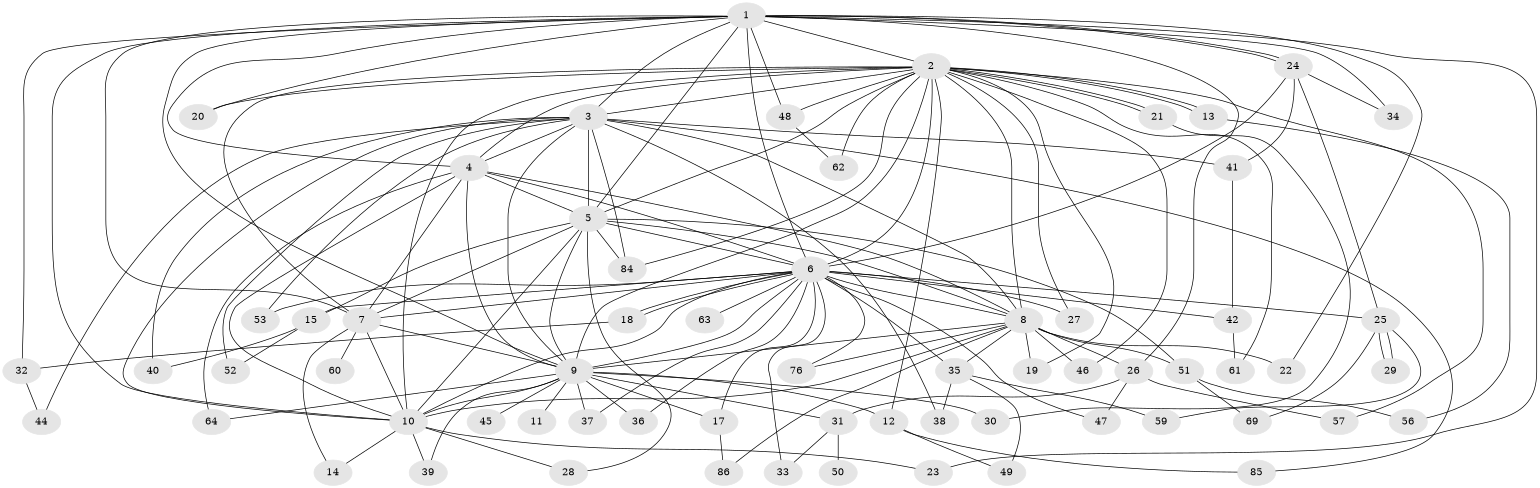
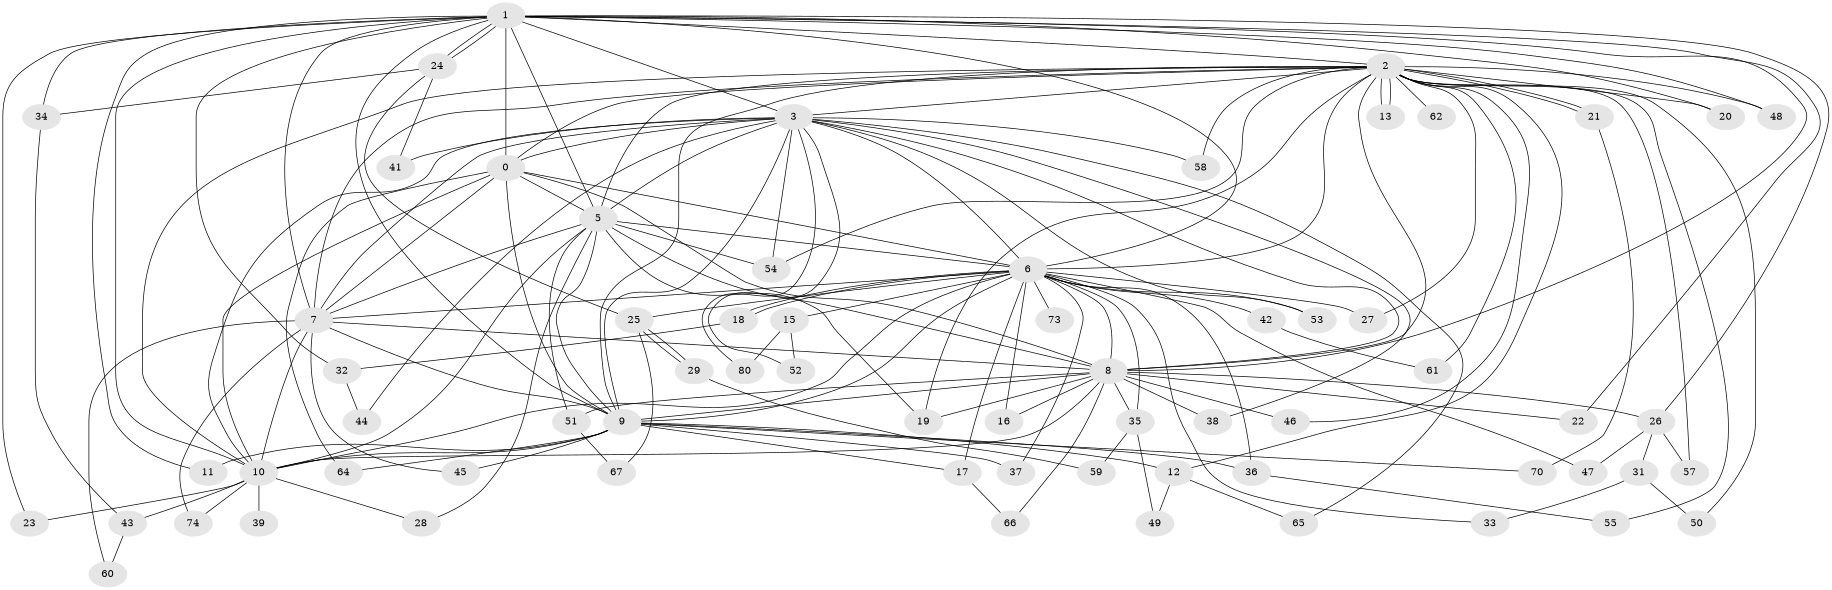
edge "1" -- "8": added
edge "1" -- "11": added
edge "48" -- "62": removed
edge "3" -- "7": added
node "4": label "4" -> "0"
node "58": added
edge "2" -- "50": added
edge "24" -- "6": now "3" -- "6"
edge "41" -- "42": removed
edge "5" -- "15": now "5" -- "19"
node "84": label "84" -> "54"
node "63": label "63" -> "73"
edge "7" -- "8": added
node "40": label "40" -> "80"
node "76": label "76" -> "16"
edge "35" -- "38": now "8" -- "38"
edge "9" -- "31": removed
edge "25" -- "59": now "29" -- "59"
edge "9" -- "39": removed
node "30": label "30" -> "70"
node "69": label "69" -> "67"
node "56": removed
edge "7" -- "45": added
node "14": label "14" -> "74"
node "86": label "86" -> "66"
node "85": label "85" -> "65"
node "43": added
node "55": added
